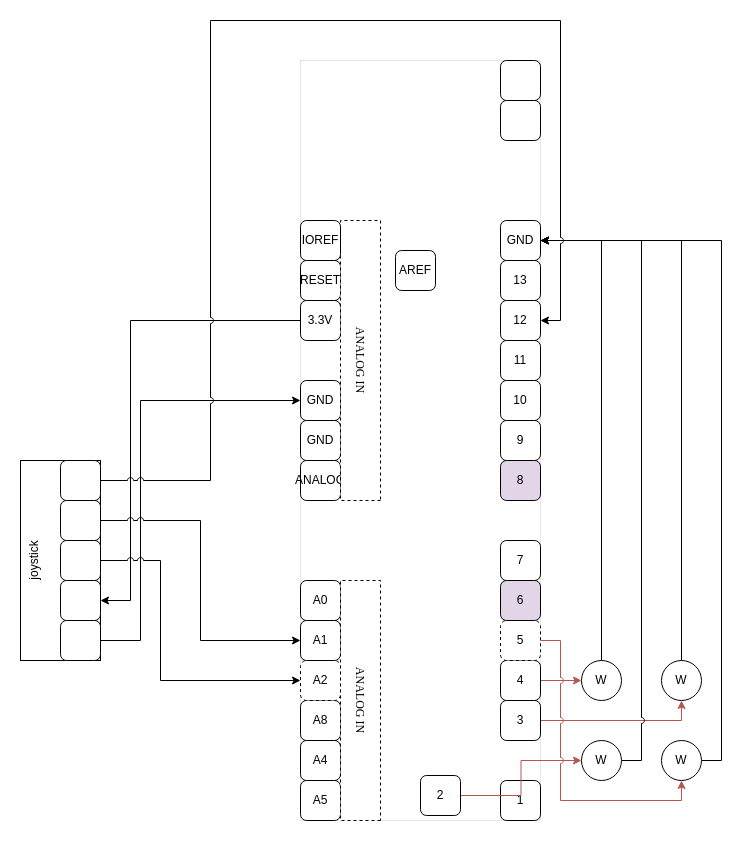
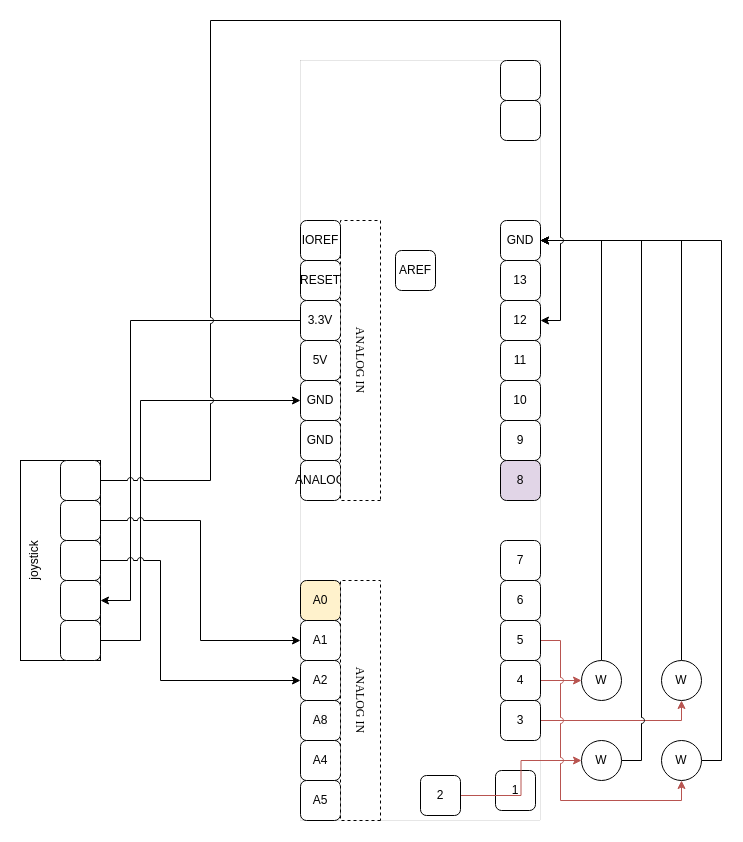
node "5V": added
node "A0": fillcolor #ffffff -> #fff2cc
node "6": fillcolor #e1d5e7 -> #ffffff
node "5": style dashed -> solid
node "A2": style dashed -> solid
node "1": moved (521, 801) -> (516, 791)
